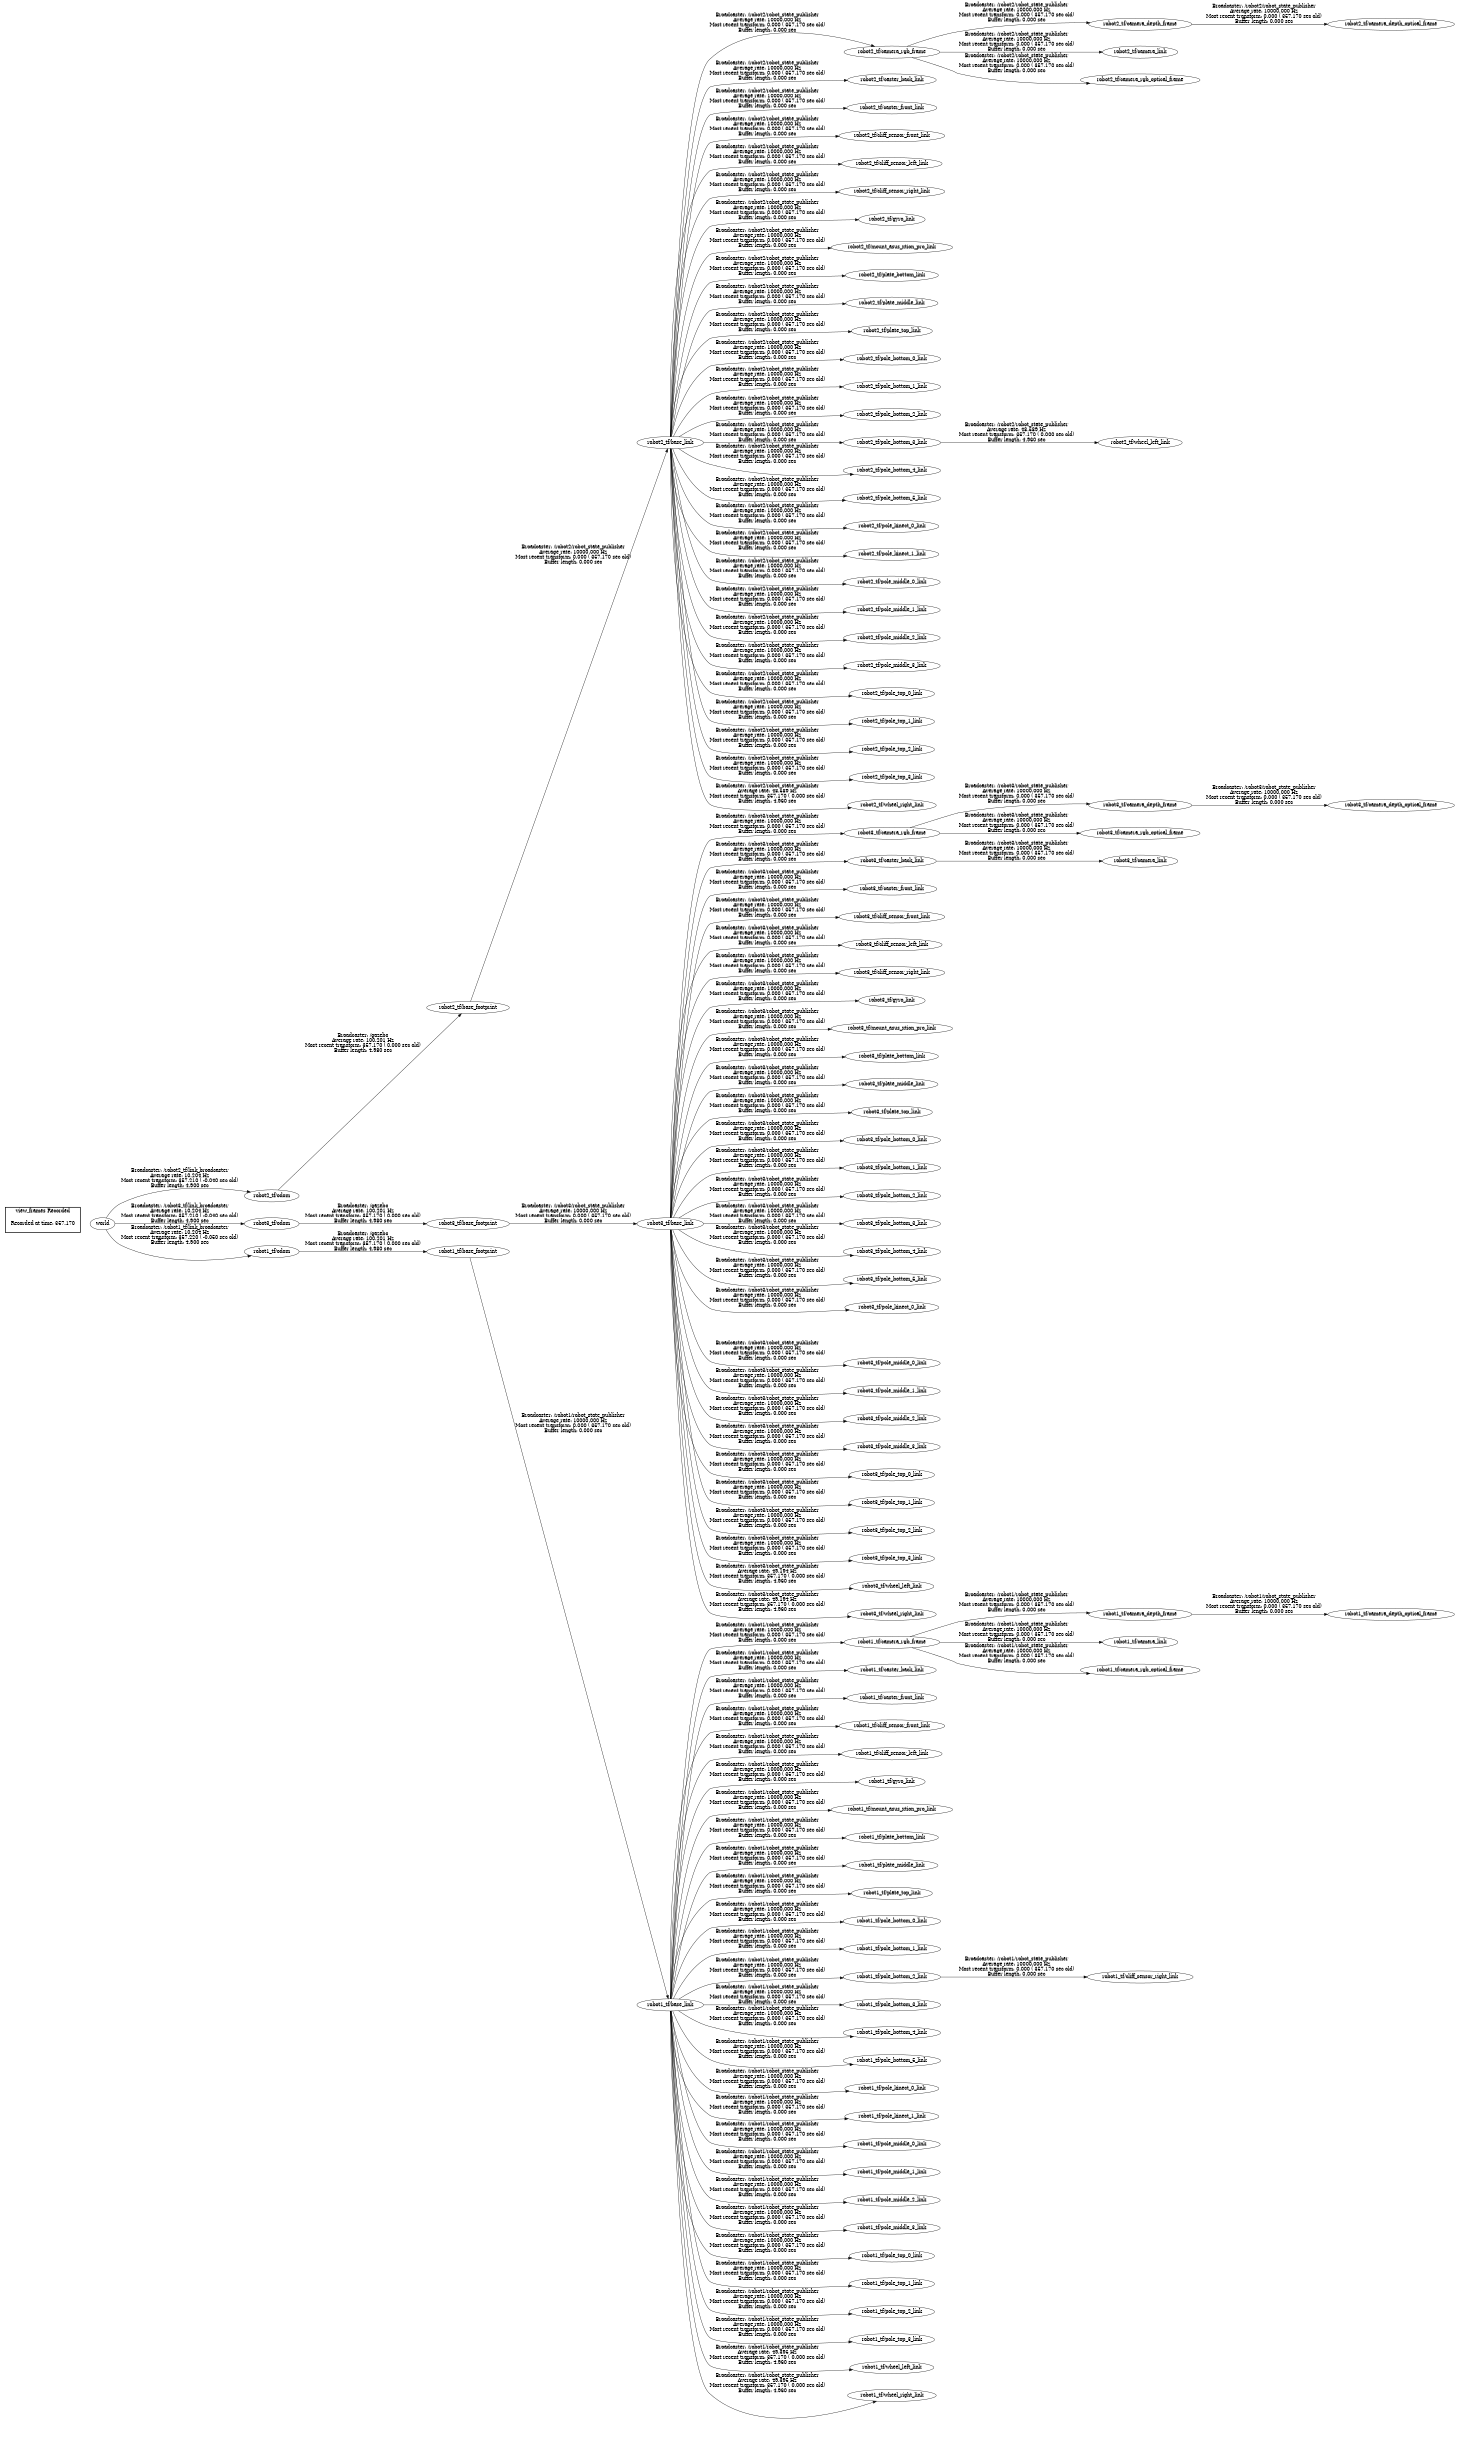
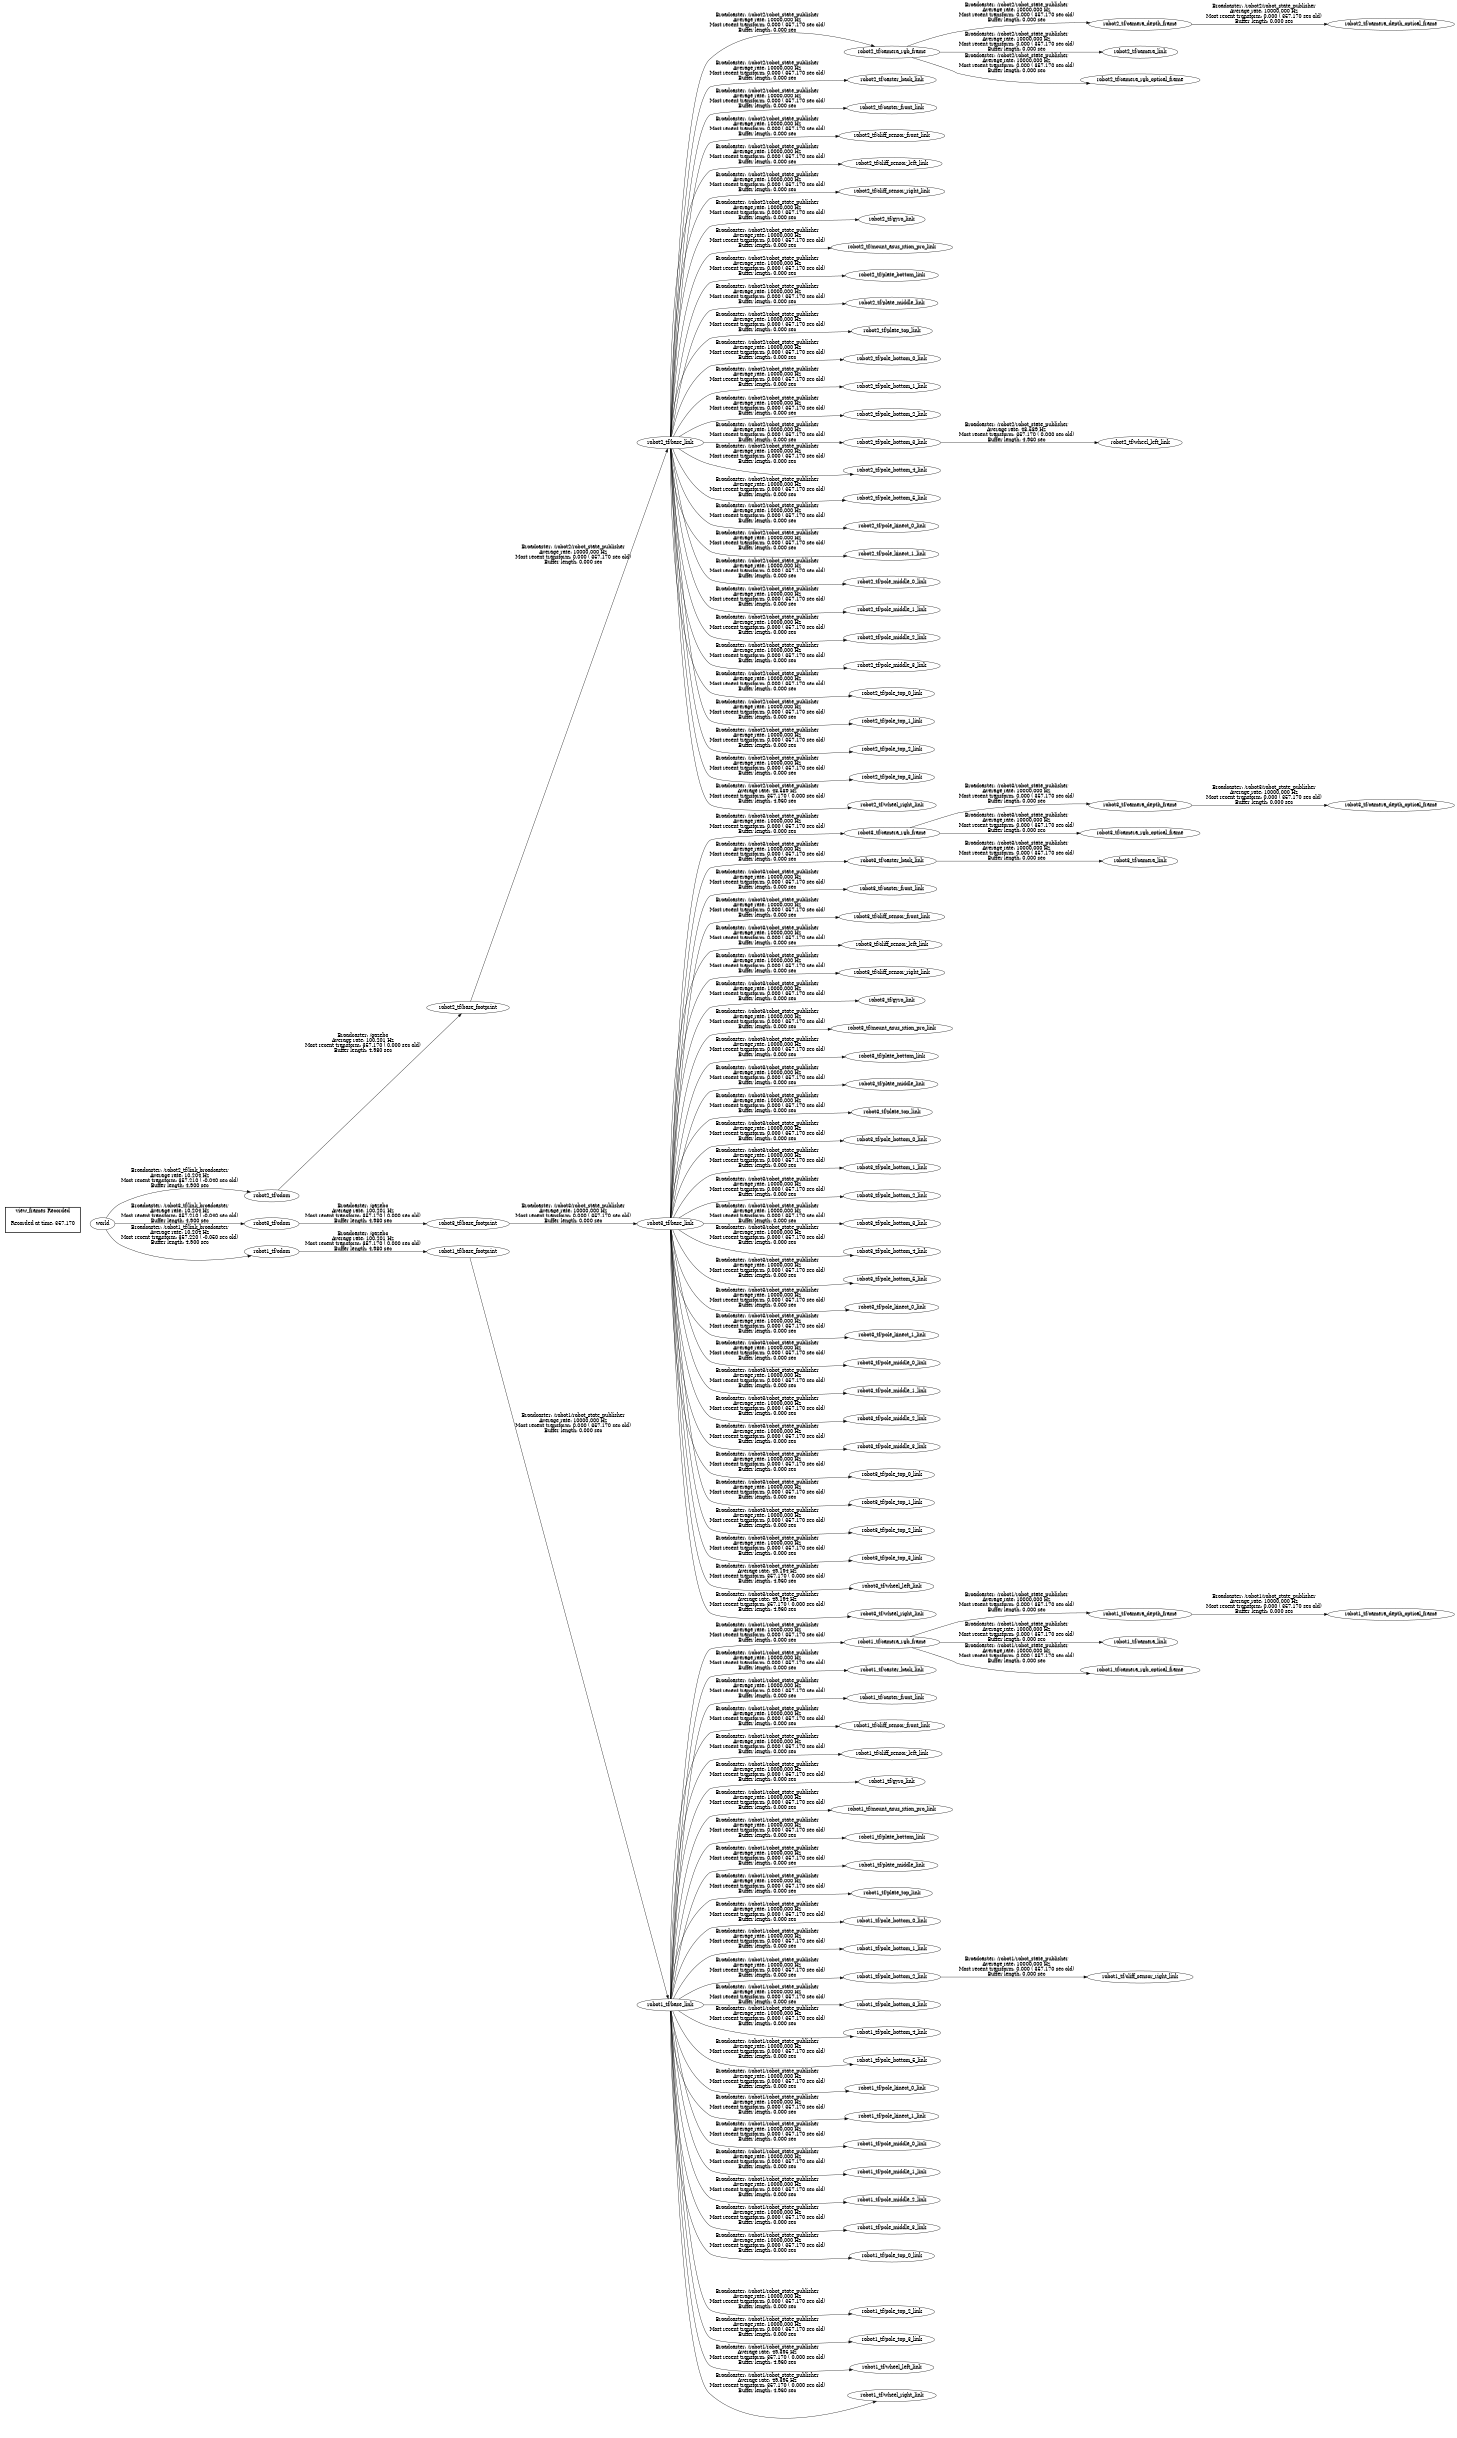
node "robot3_tf/pole_kinect_1_link": added
node "robot1_tf/pole_top_1_link": removed
